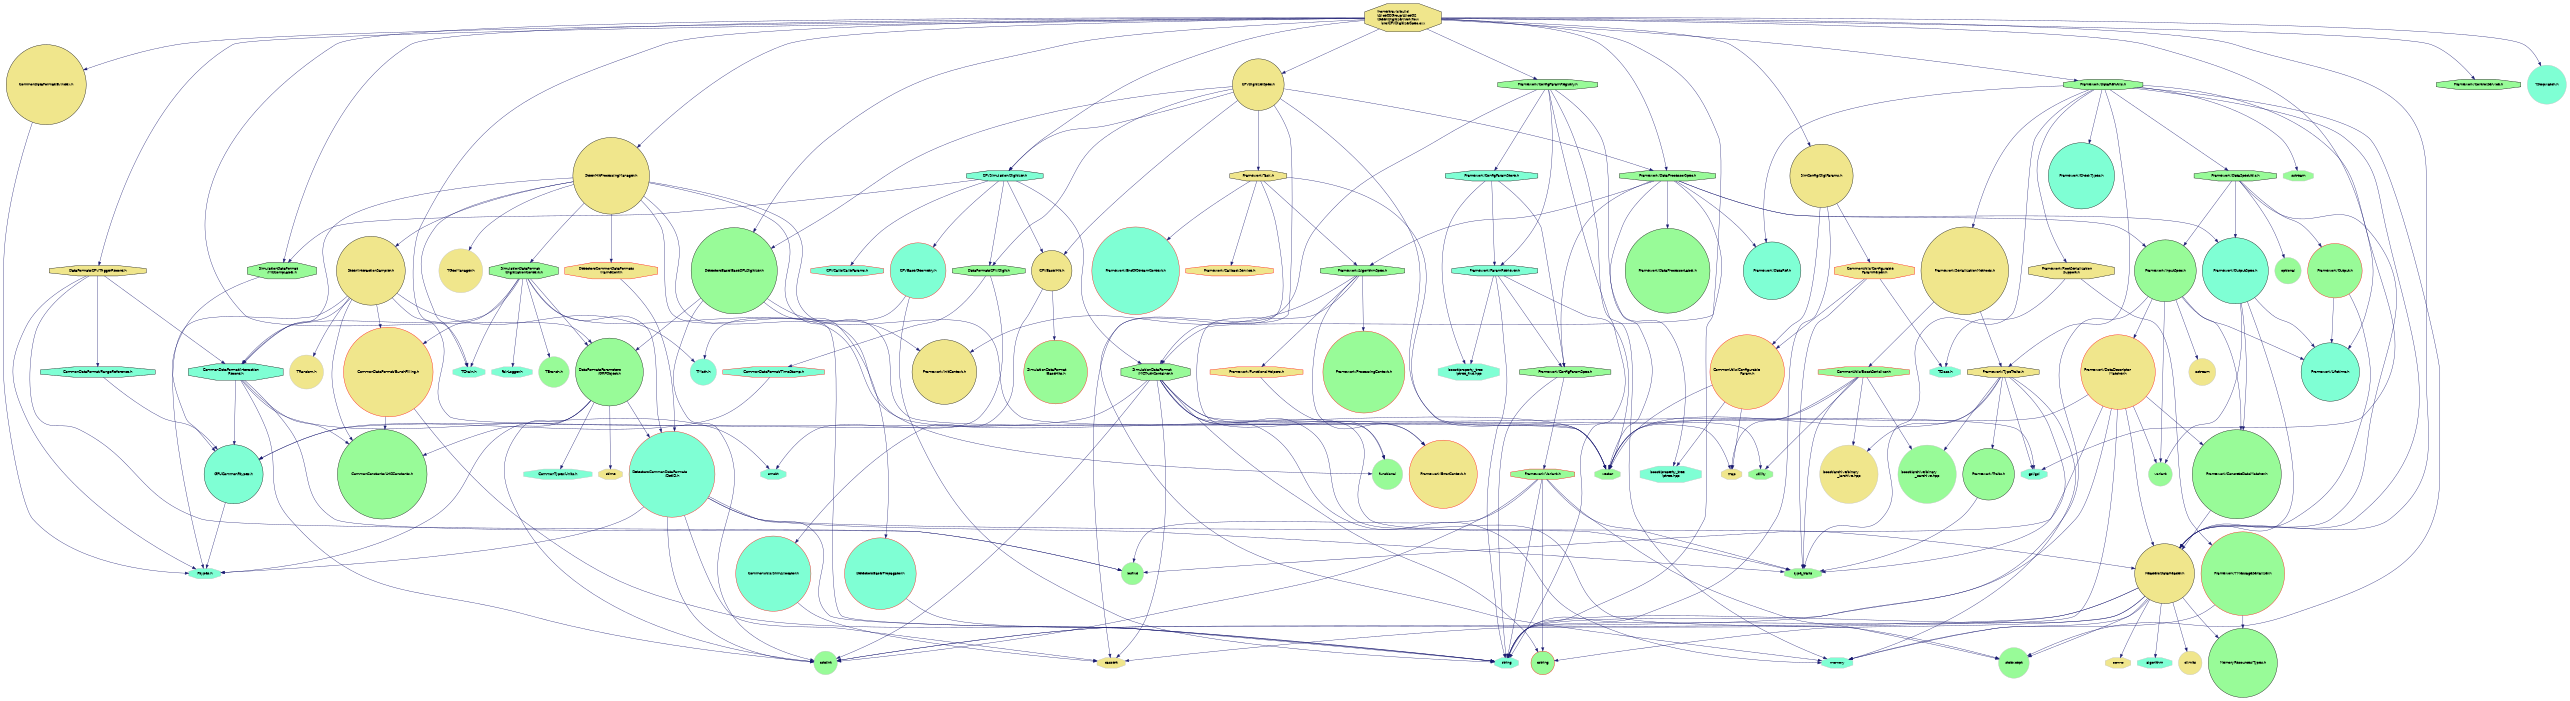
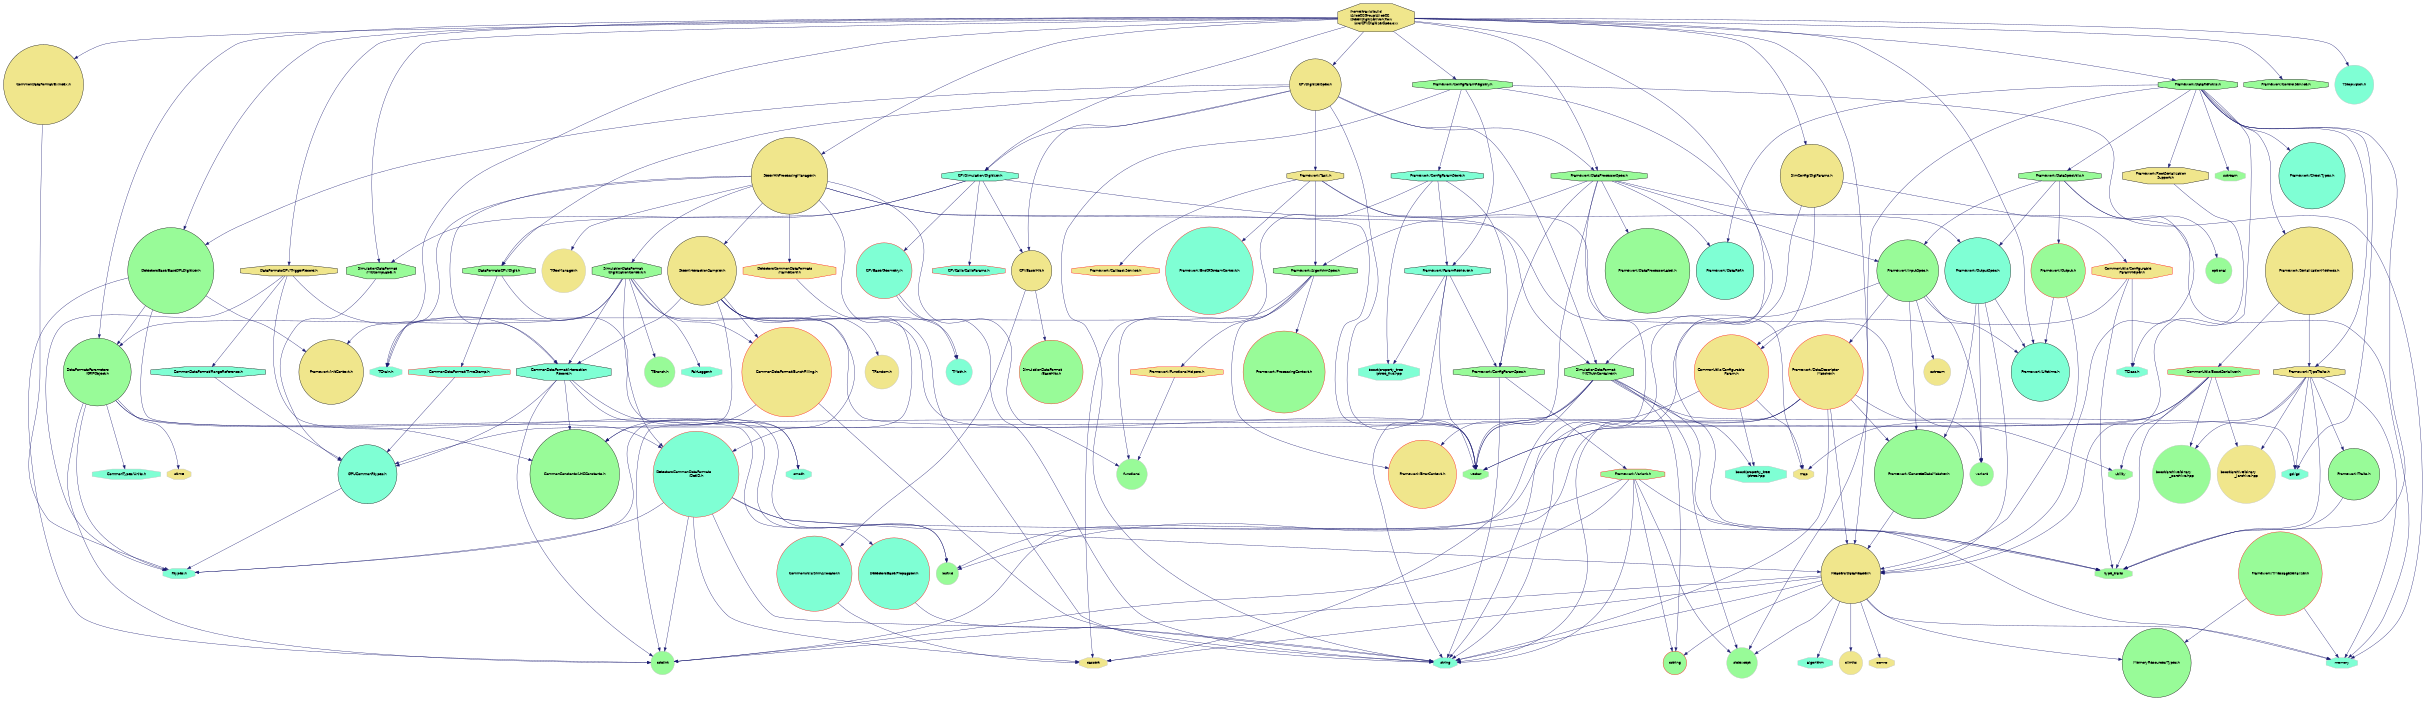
edge "Framework/ConfigParamRegistry.h" -> "cassert": now "Framework/ConfigParamStore.h" -> "cassert"
edge "Framework/RootSerialization Support.h" -> "Framework/TMessageSerializer.h": removed
